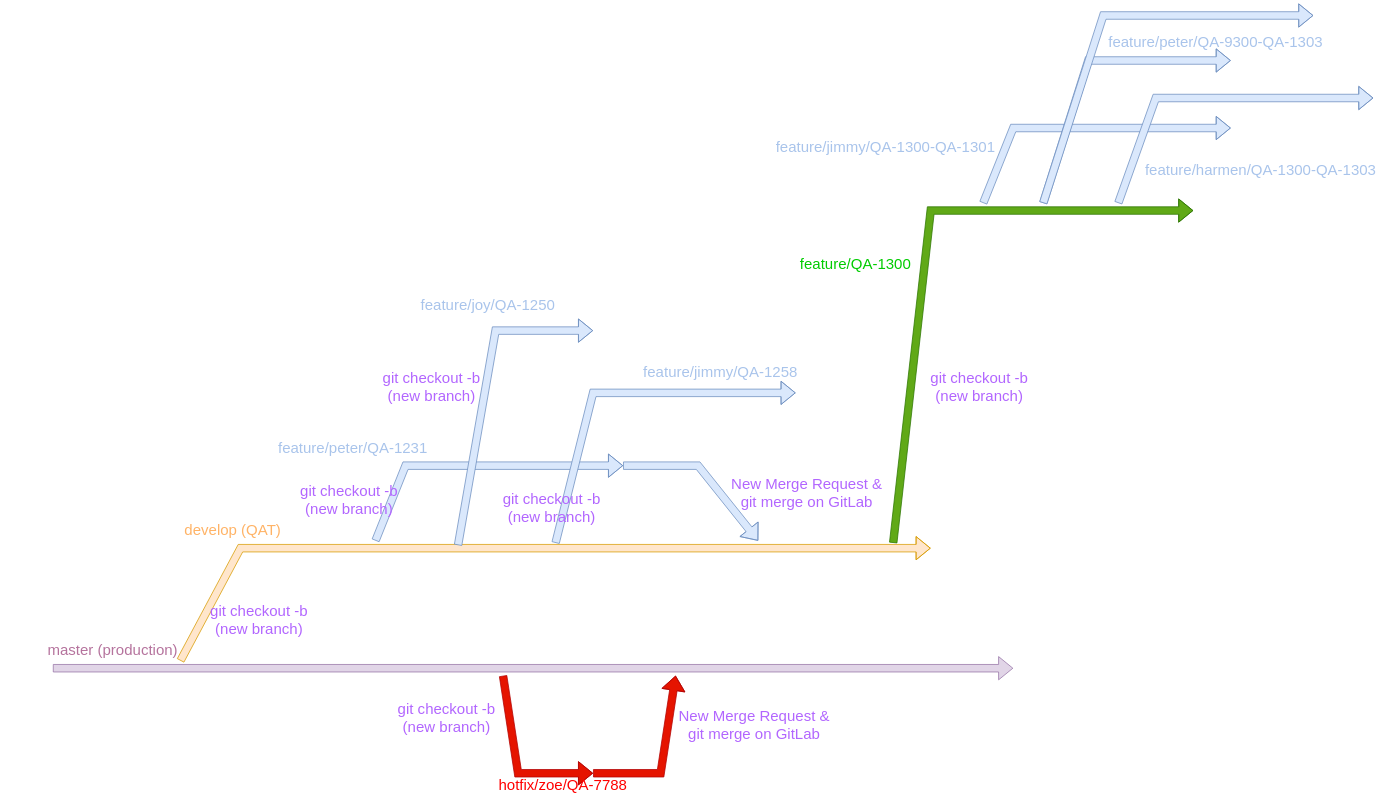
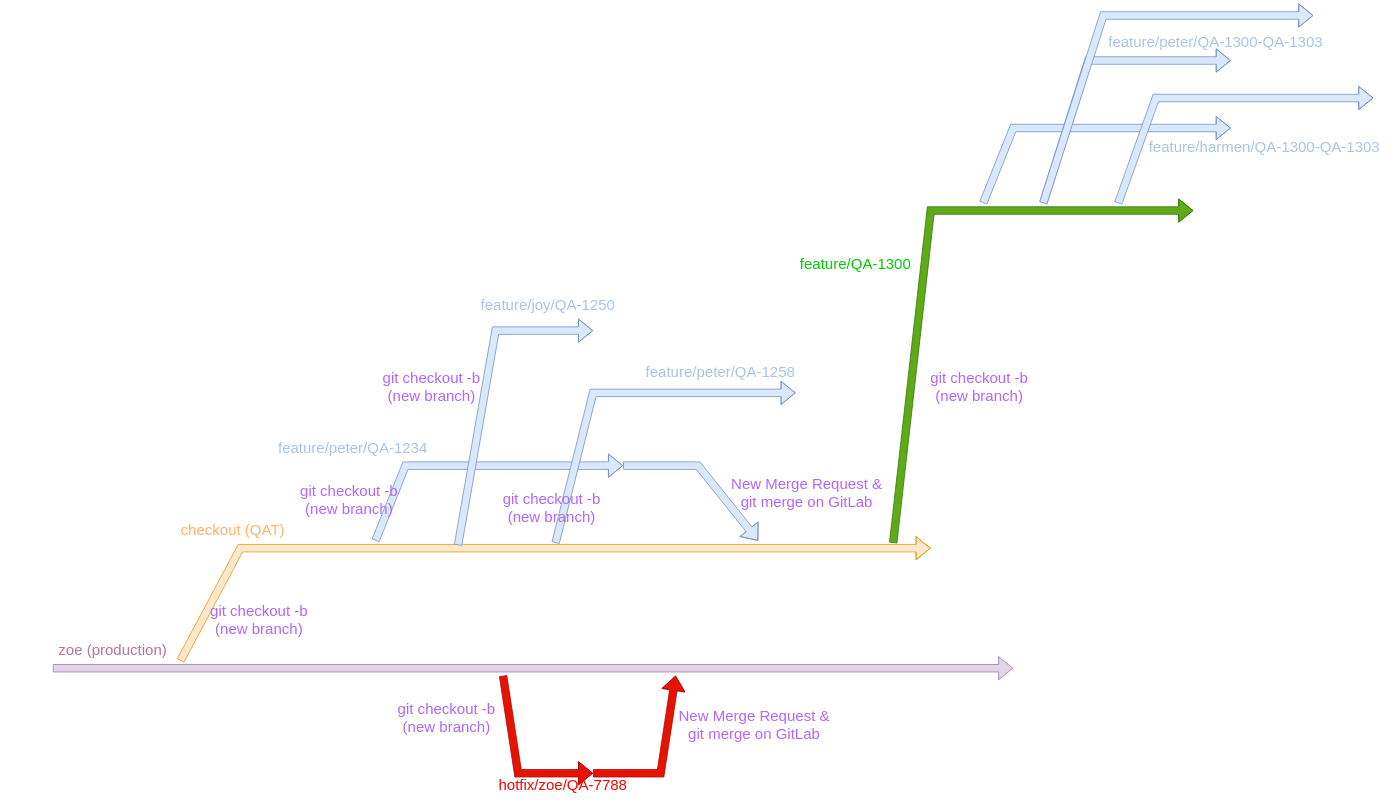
node "feature/peter/QA-9300-QA-1303": label "feature/peter/QA-9300-QA-1303" -> "feature/peter/QA-1300-QA-1303"
node "feature/jimmy/QA-1300-QA-1301": removed
node "feature/harmen/QA-1300-QA-1303": moved (1260, 169) -> (1264, 147)
node "feature/joy/QA-1250": moved (488, 304) -> (548, 304)
node "feature/jimmy/QA-1258": label "feature/jimmy/QA-1258" -> "feature/peter/QA-1258"
node "feature/peter/QA-1231": label "feature/peter/QA-1231" -> "feature/peter/QA-1234"
node "develop (QAT)": label "develop (QAT)" -> "checkout (QAT)"
node "master (production)": label "master (production)" -> "zoe (production)"
